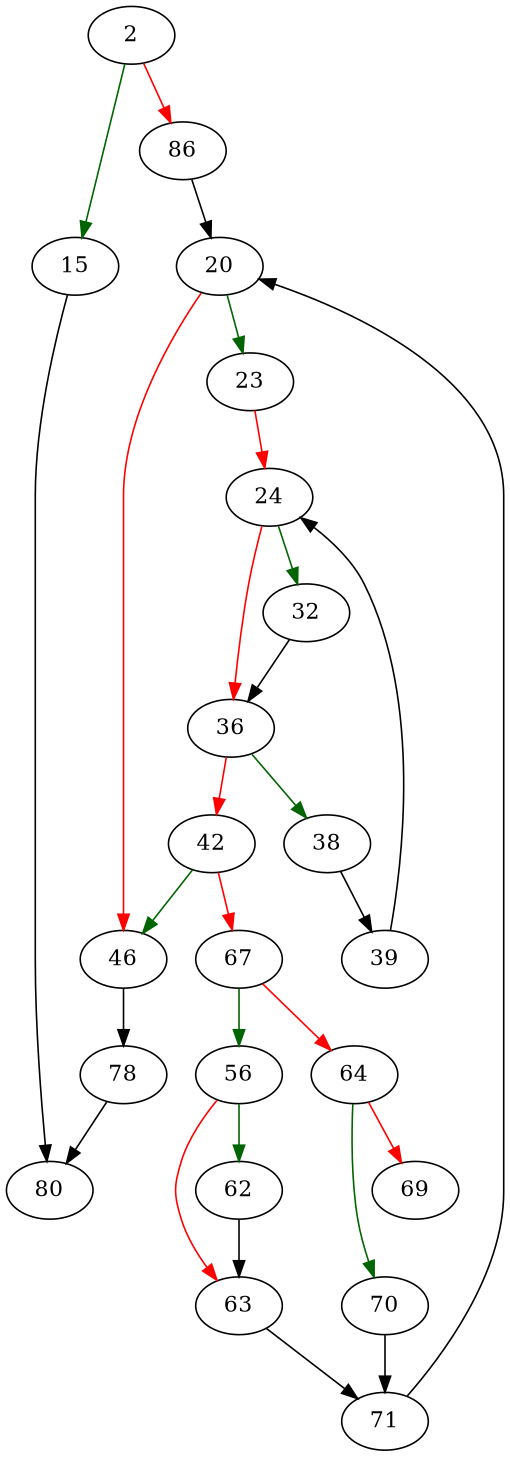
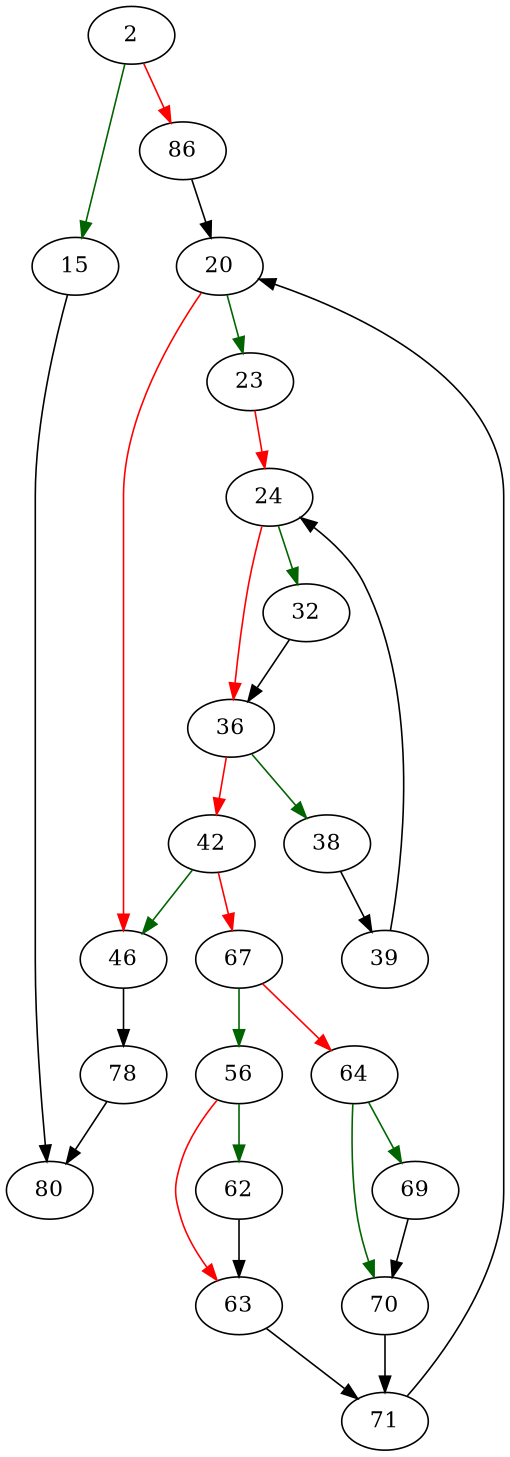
edge "64" -> "69": color red -> darkgreen
edge "69" -> "70": added
